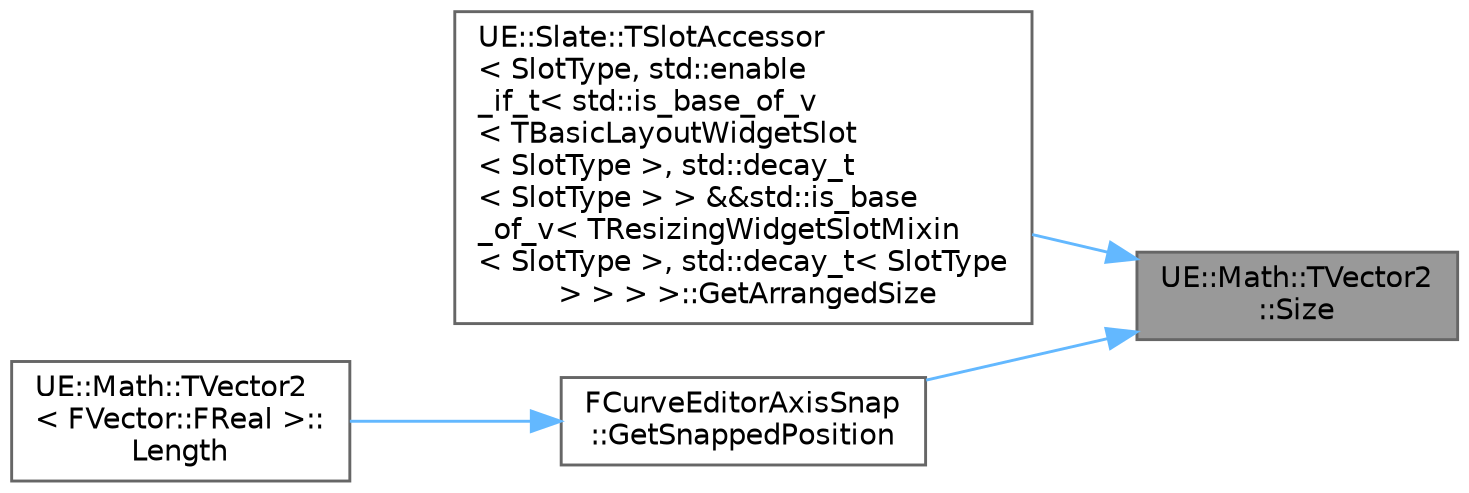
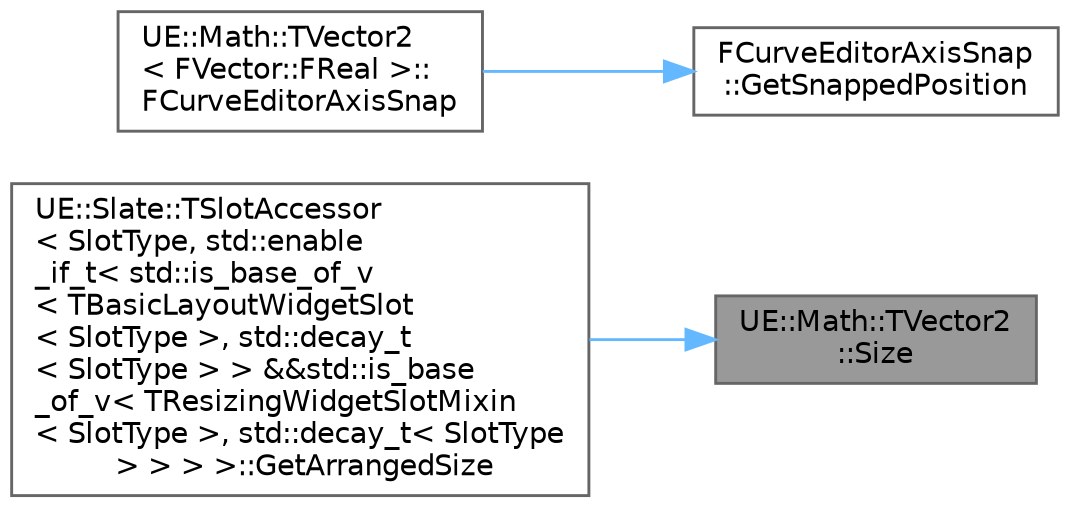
edge "FCurveEditorAxisSnap ::GetSnappedPosition" -> "UE::Math::TVector2 ::Size": removed
node "UE::Math::TVector2 < FVector::FReal >:: Length": label "UE::Math::TVector2 < FVector::FReal >:: Length" -> "UE::Math::TVector2 < FVector::FReal >:: FCurveEditorAxisSnap"
